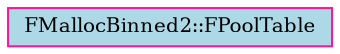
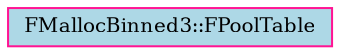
node "FMallocBinned2::FPoolTable": label "FMallocBinned2::FPoolTable" -> "FMallocBinned3::FPoolTable"
